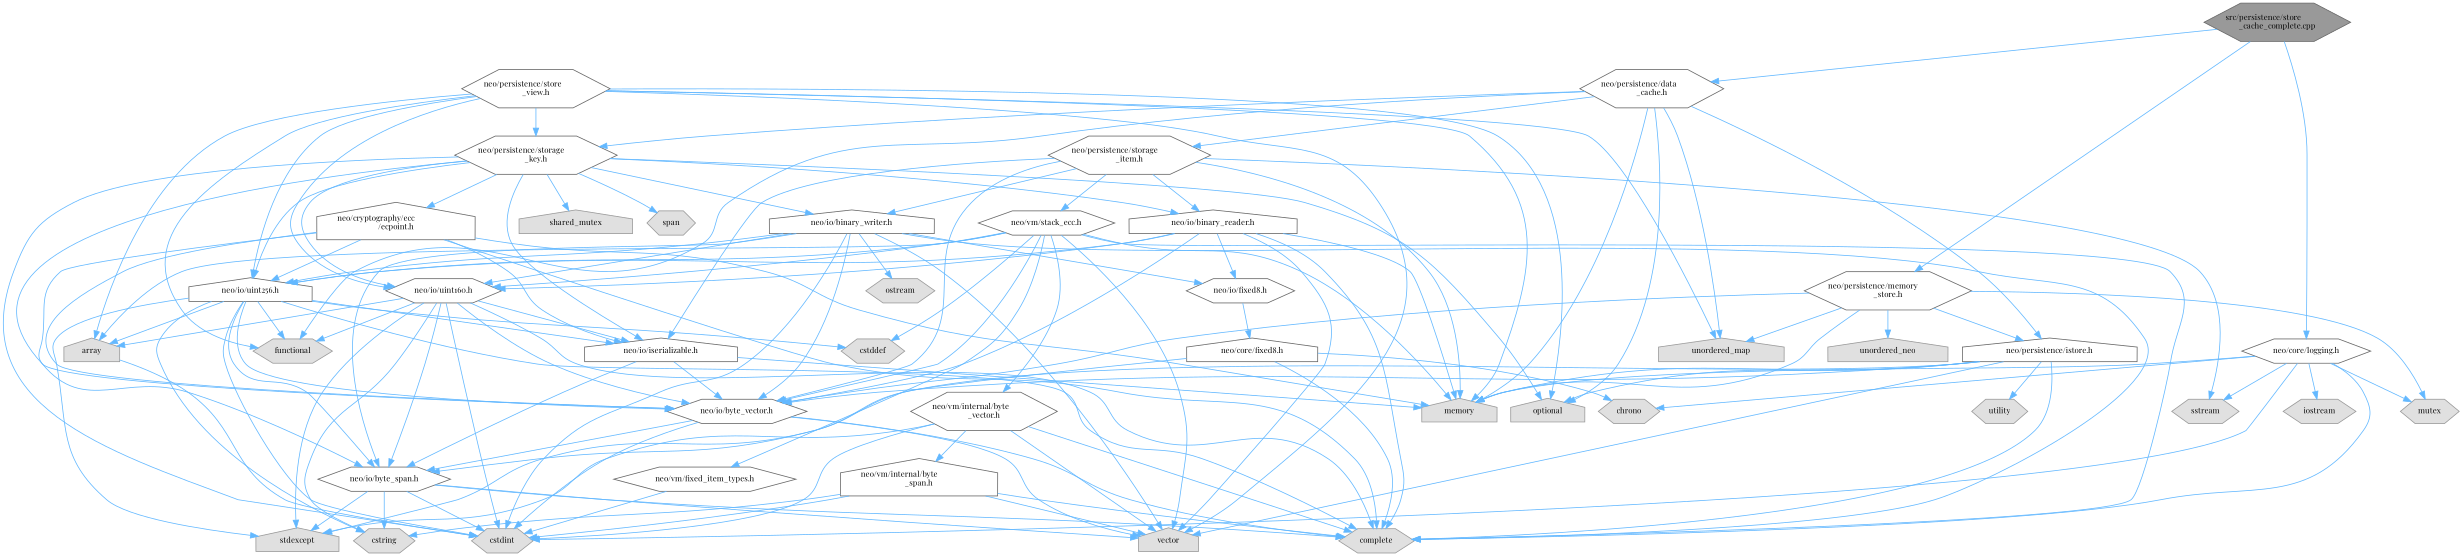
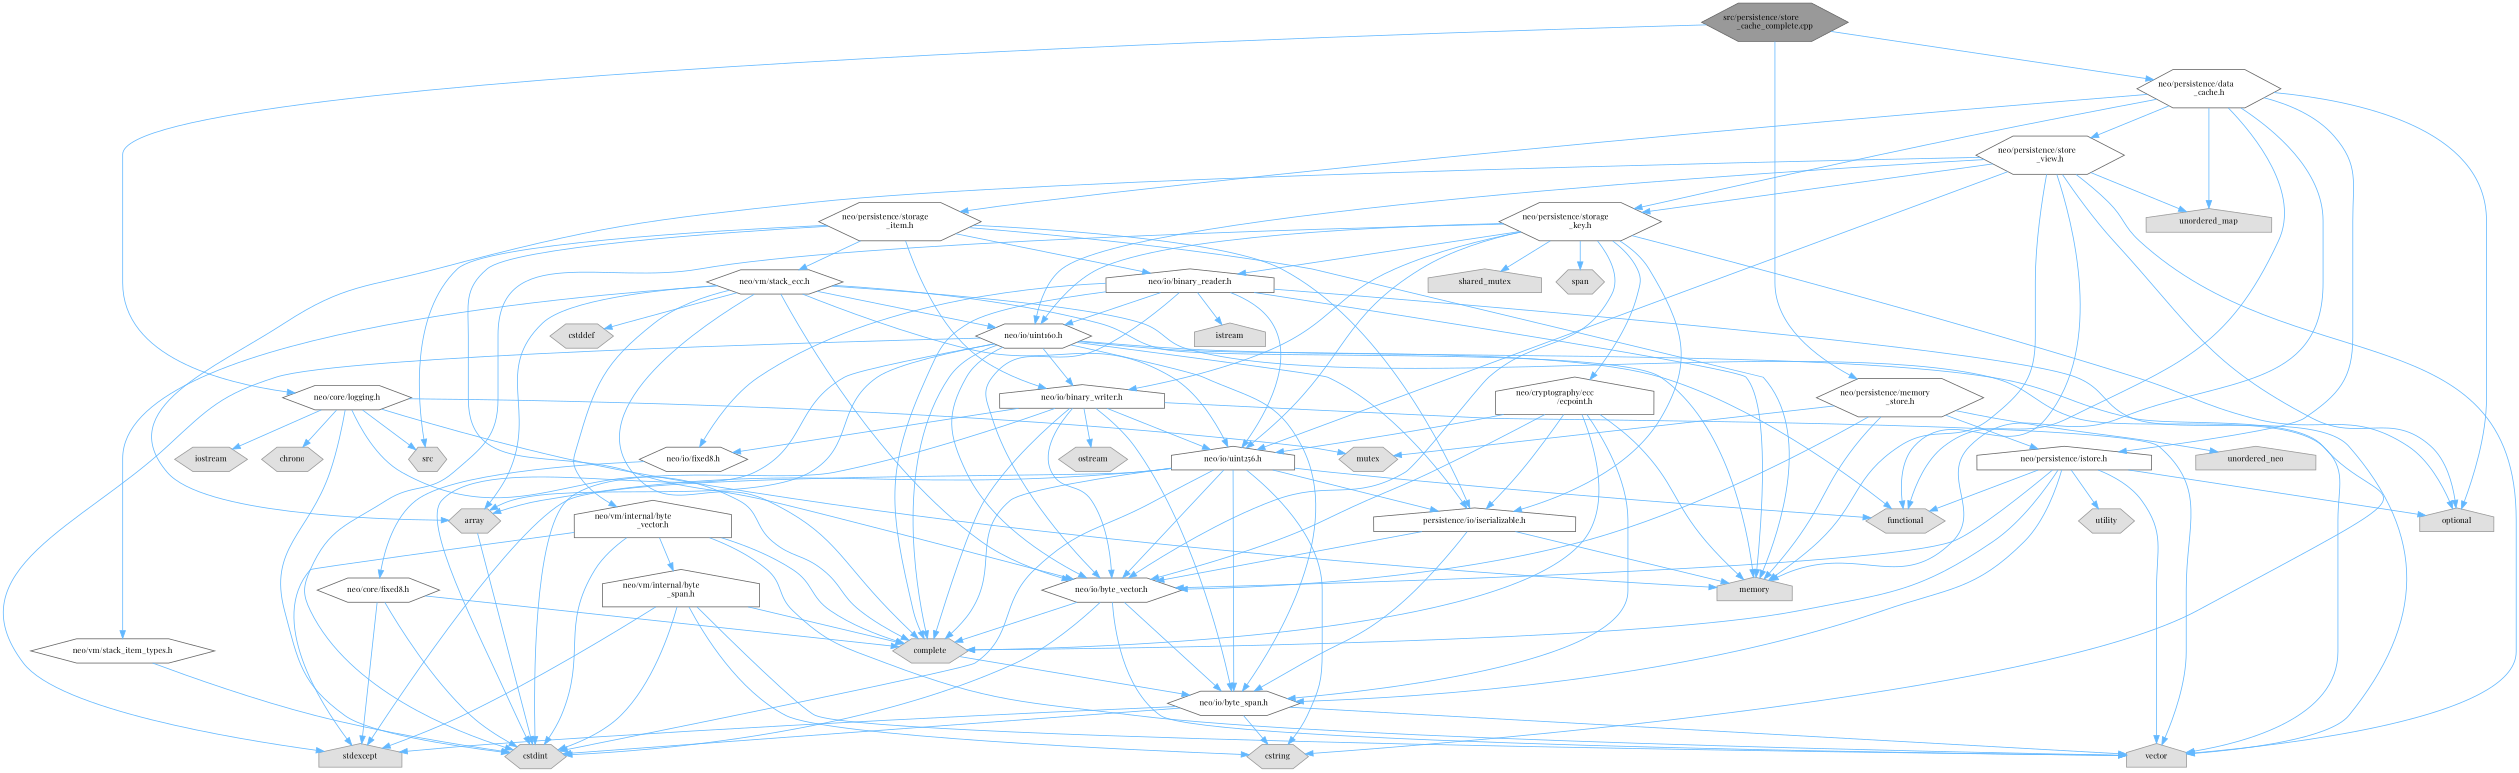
edge "neo/persistence/data _cache.h" -> "neo/persistence/store _view.h": added
edge "neo/io/binary_writer.h" -> "neo/io/uint160.h": reversed
edge "neo/persistence/memory _store.h" -> "unordered_map": removed
edge "neo/io/uint256.h" -> "cstddef": removed
node "istream": added
node "array": shape house -> hexagon
node "neo/io/iserializable.h": label "neo/io/iserializable.h" -> "persistence/io/iserializable.h"
node "neo/core/fixed8.h": shape house -> hexagon
edge "neo/core/fixed8.h" -> "chrono": now "neo/core/fixed8.h" -> "cstdint"
edge "neo/persistence/istore.h" -> "memory": now "neo/persistence/istore.h" -> "functional"
node "neo/vm/internal/byte _vector.h": shape hexagon -> house
node "sstream": label "sstream" -> "src"
node "neo/vm/fixed_item_types.h": label "neo/vm/fixed_item_types.h" -> "neo/vm/stack_item_types.h"
edge "neo/io/byte_span.h" -> "complete": reversed
edge "neo/vm/internal/byte _span.h" -> "stdexcept": added
